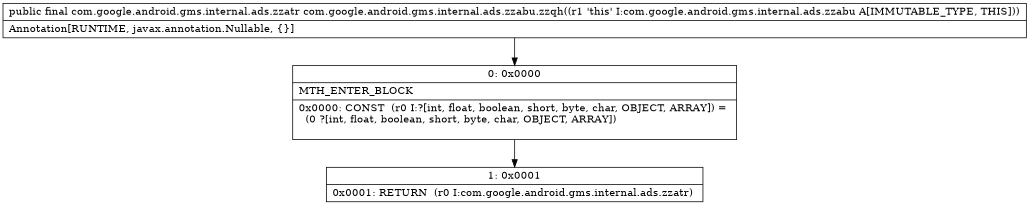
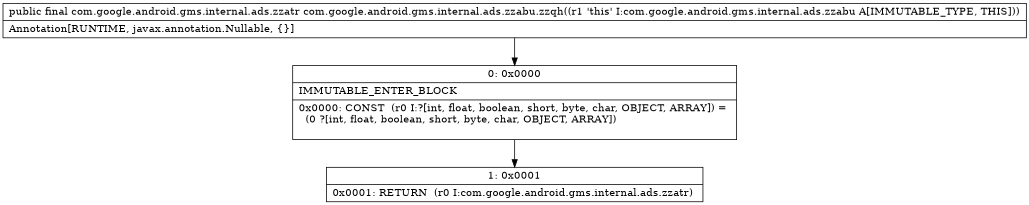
node "0: 0x0000": text "MTH_ENTER_BLOCK" -> "IMMUTABLE_ENTER_BLOCK"
